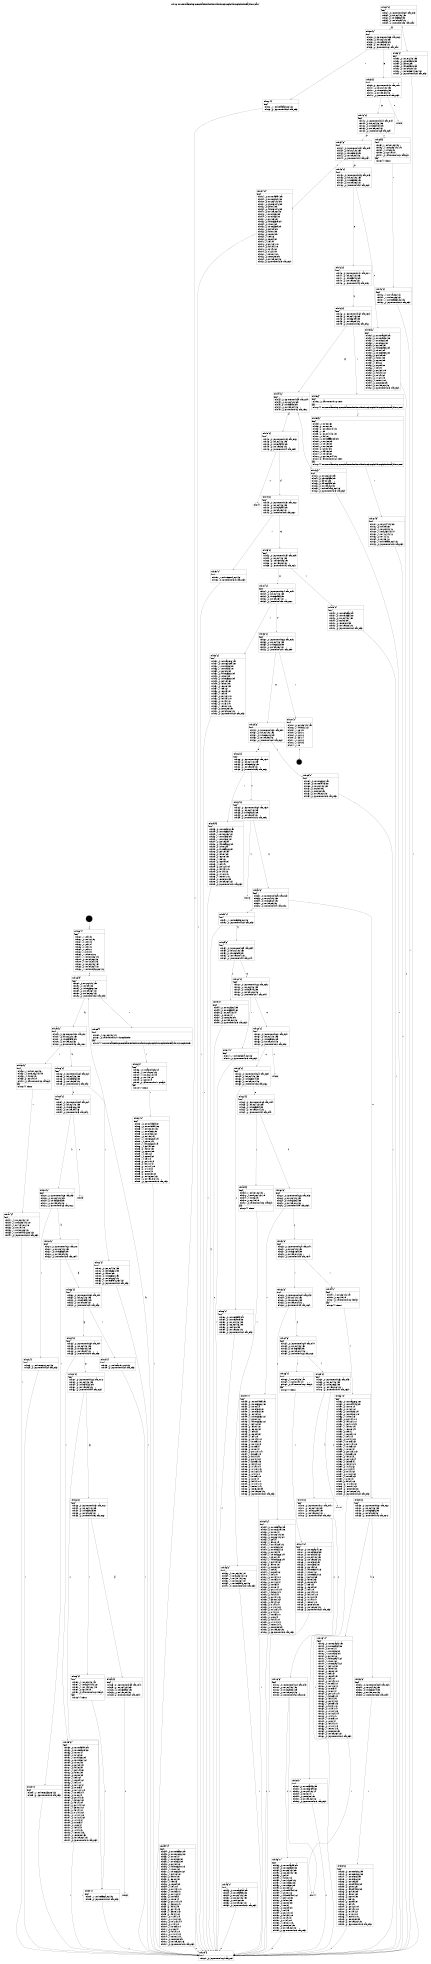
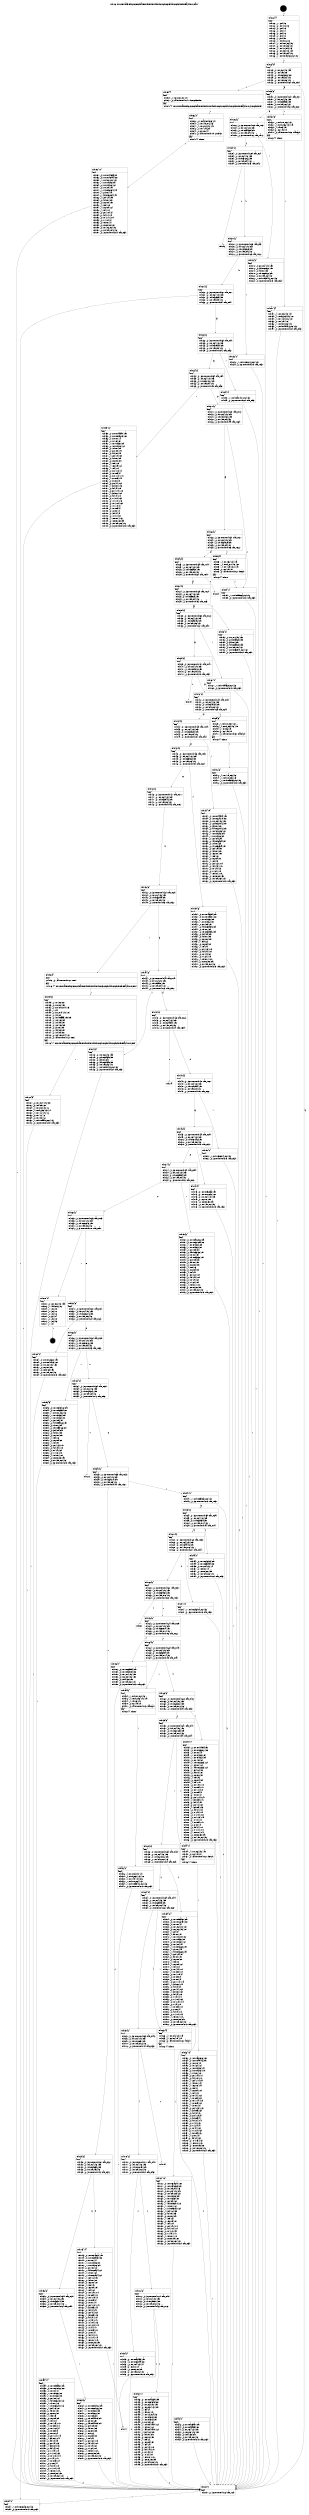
edge "0x4013a8 [28]" -> "0x4013c4 [28]": added, label "34"
edge "0x4020f4 [12]" -> "0x4021cb [5]": reversed
